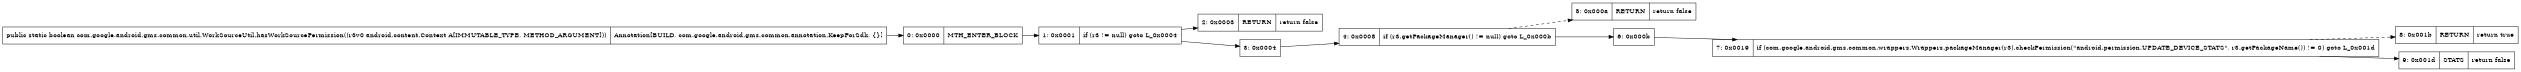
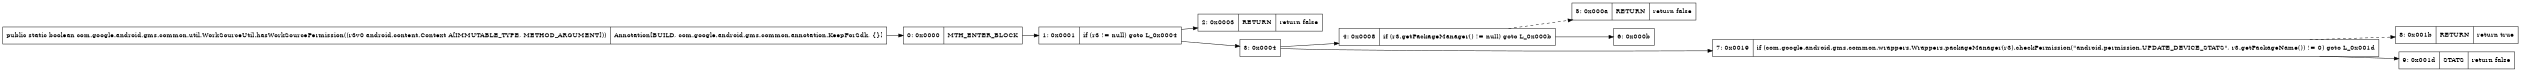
edge "6: 0x000b" -> "7: 0x0019": now "3: 0x0004" -> "7: 0x0019"
